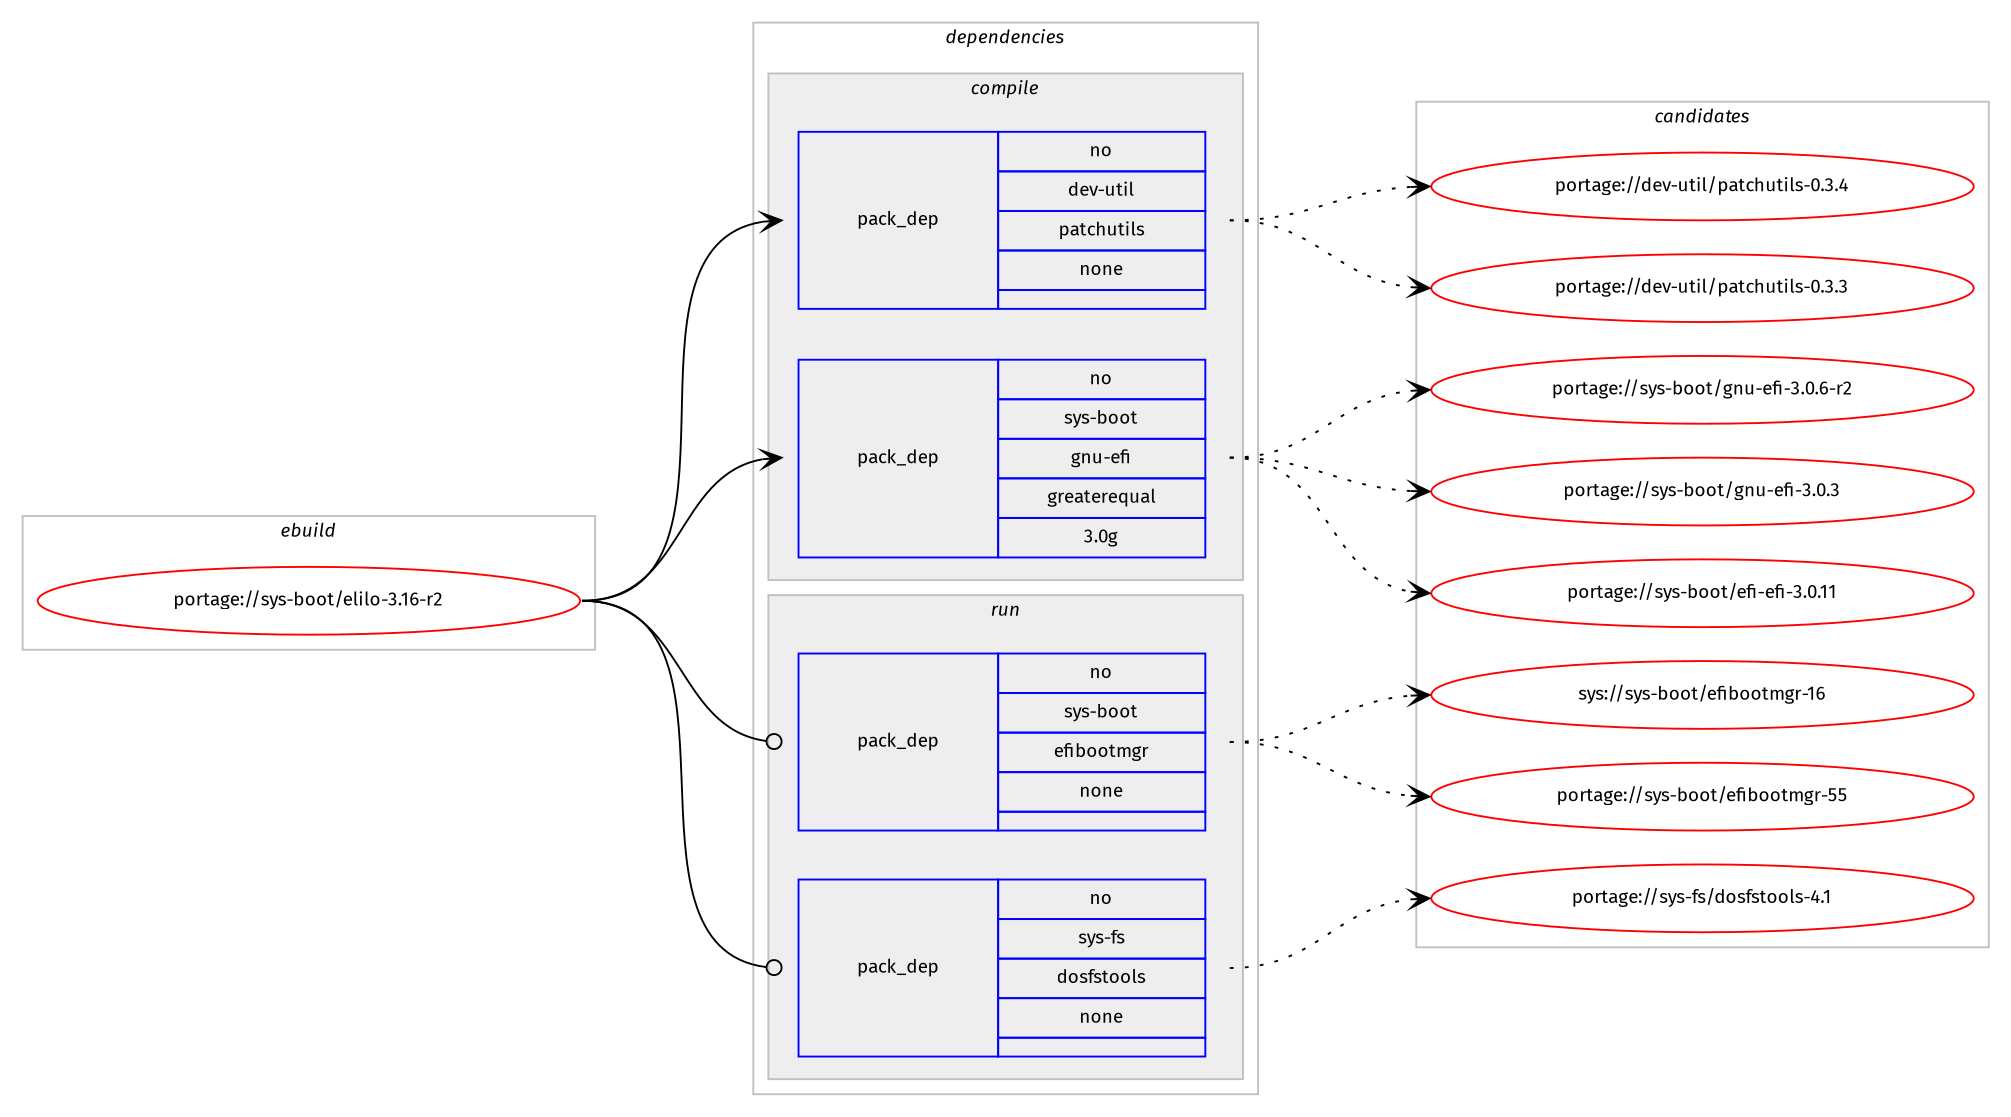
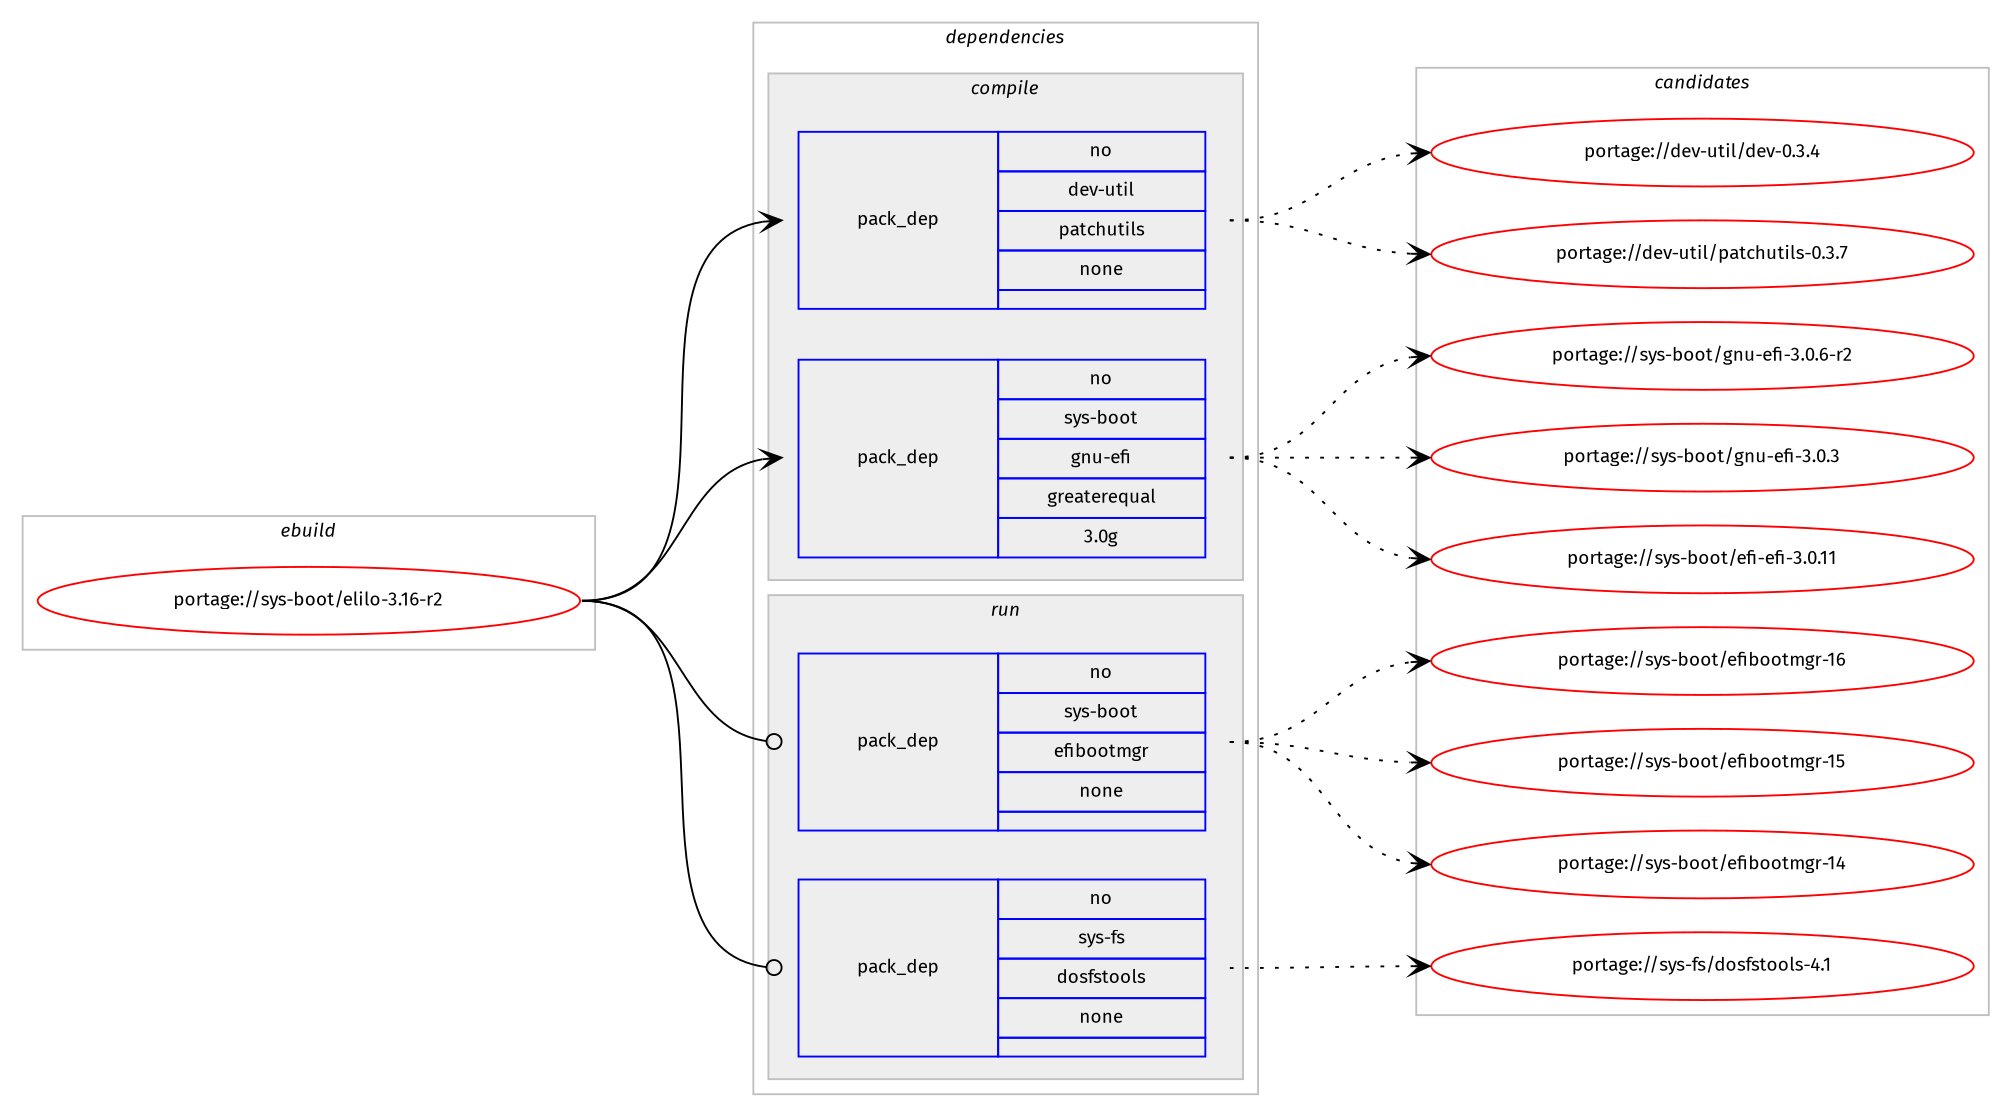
node "portage://dev-util/patchutils-0.3.4": label "portage://dev-util/patchutils-0.3.4" -> "portage://dev-util/dev-0.3.4"
node "portage://dev-util/patchutils-0.3.3": label "portage://dev-util/patchutils-0.3.3" -> "portage://dev-util/patchutils-0.3.7"
node "sys://sys-boot/efibootmgr-16": label "sys://sys-boot/efibootmgr-16" -> "portage://sys-boot/efibootmgr-16"
node "portage://sys-boot/efibootmgr-55": label "portage://sys-boot/efibootmgr-55" -> "portage://sys-boot/efibootmgr-15"
node "portage://sys-boot/efibootmgr-14": added
